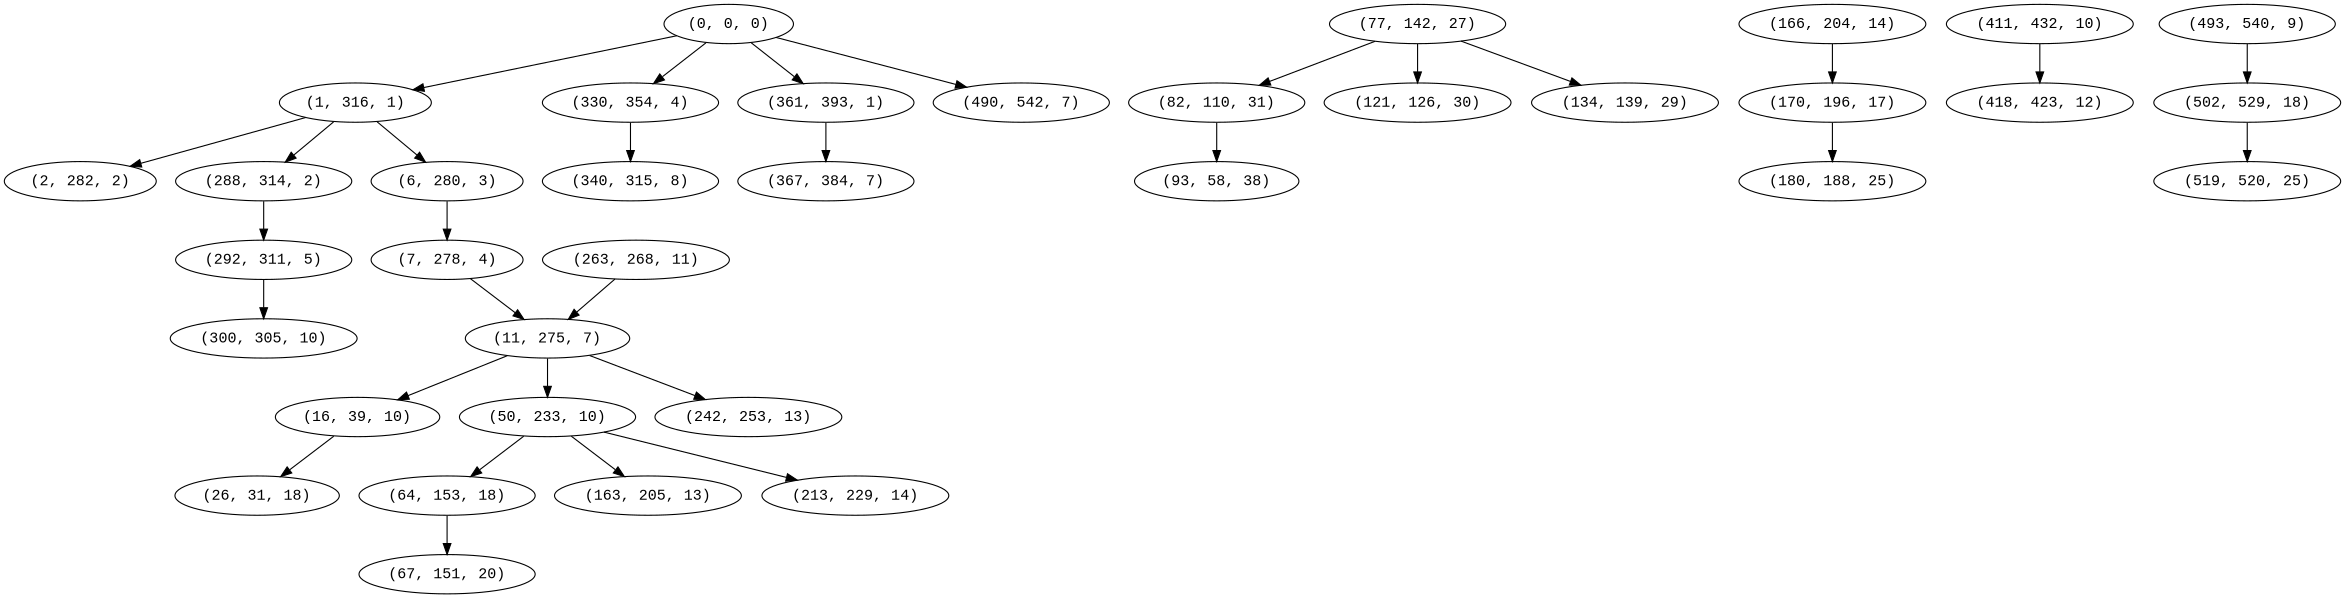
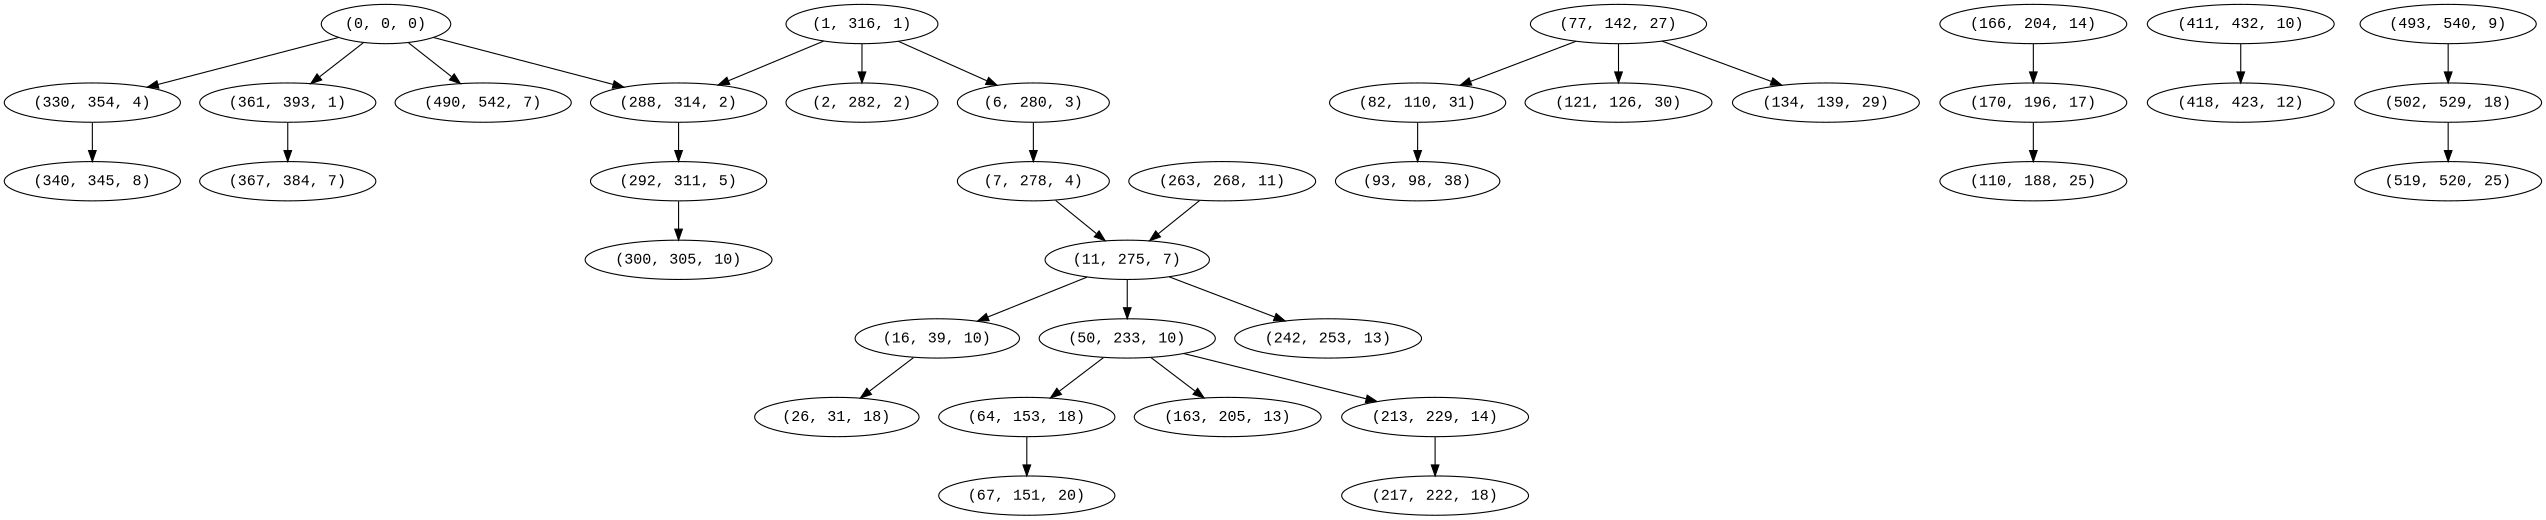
edge "(0, 0, 0)" -> "(1, 316, 1)": now "(0, 0, 0)" -> "(288, 314, 2)"
node "(340, 315, 8)": label "(340, 315, 8)" -> "(340, 345, 8)"
node "(93, 58, 38)": label "(93, 58, 38)" -> "(93, 98, 38)"
node "(180, 188, 25)": label "(180, 188, 25)" -> "(110, 188, 25)"
node "(217, 222, 18)": added
